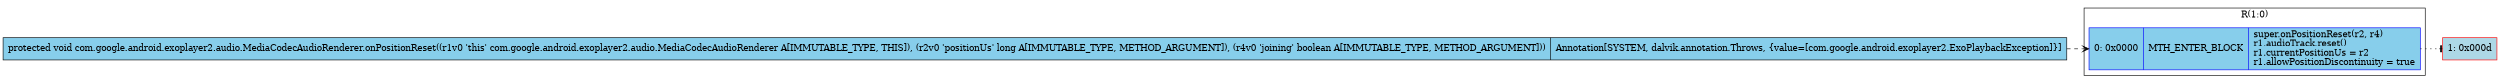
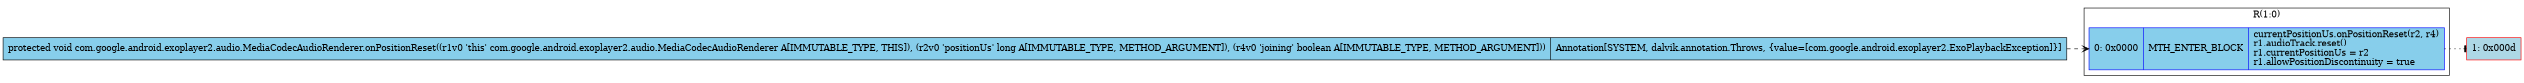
node "0: 0x0000": text "super.onPositionReset(r2, r4)" -> "currentPositionUs.onPositionReset(r2, r4)"
